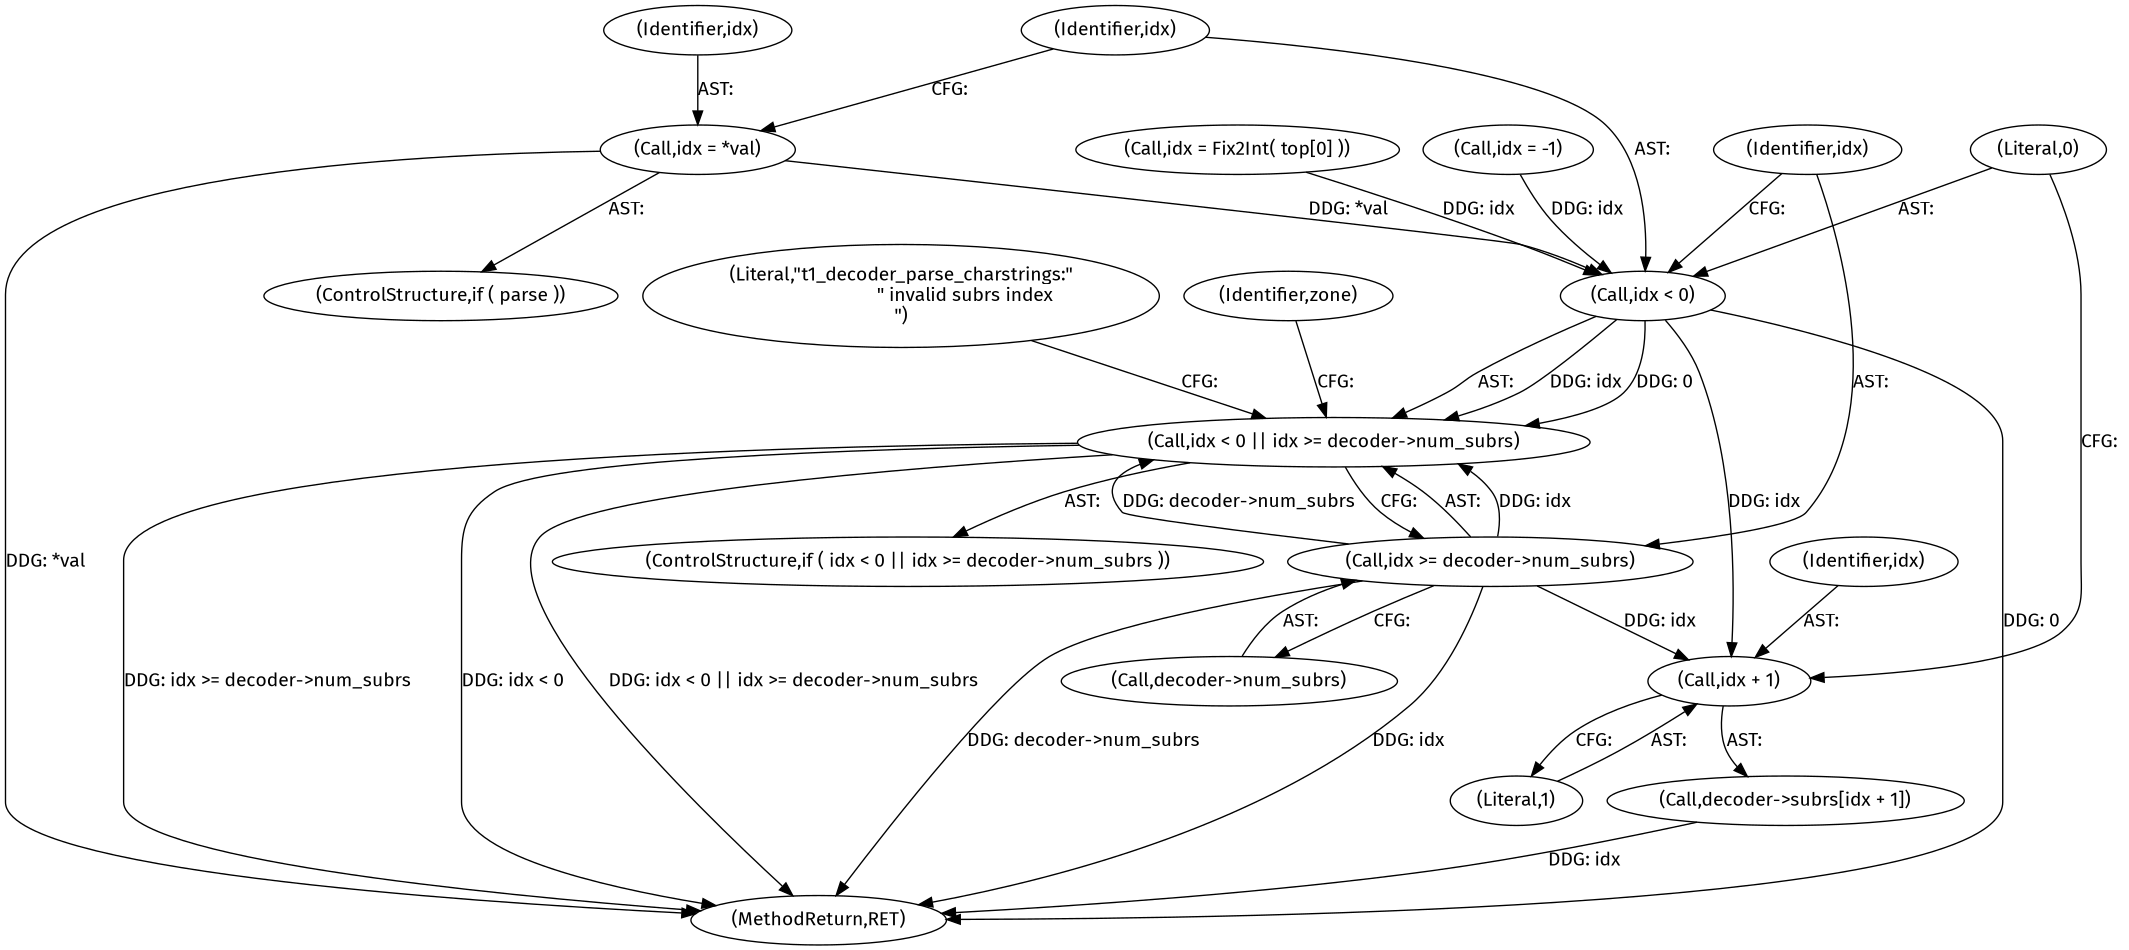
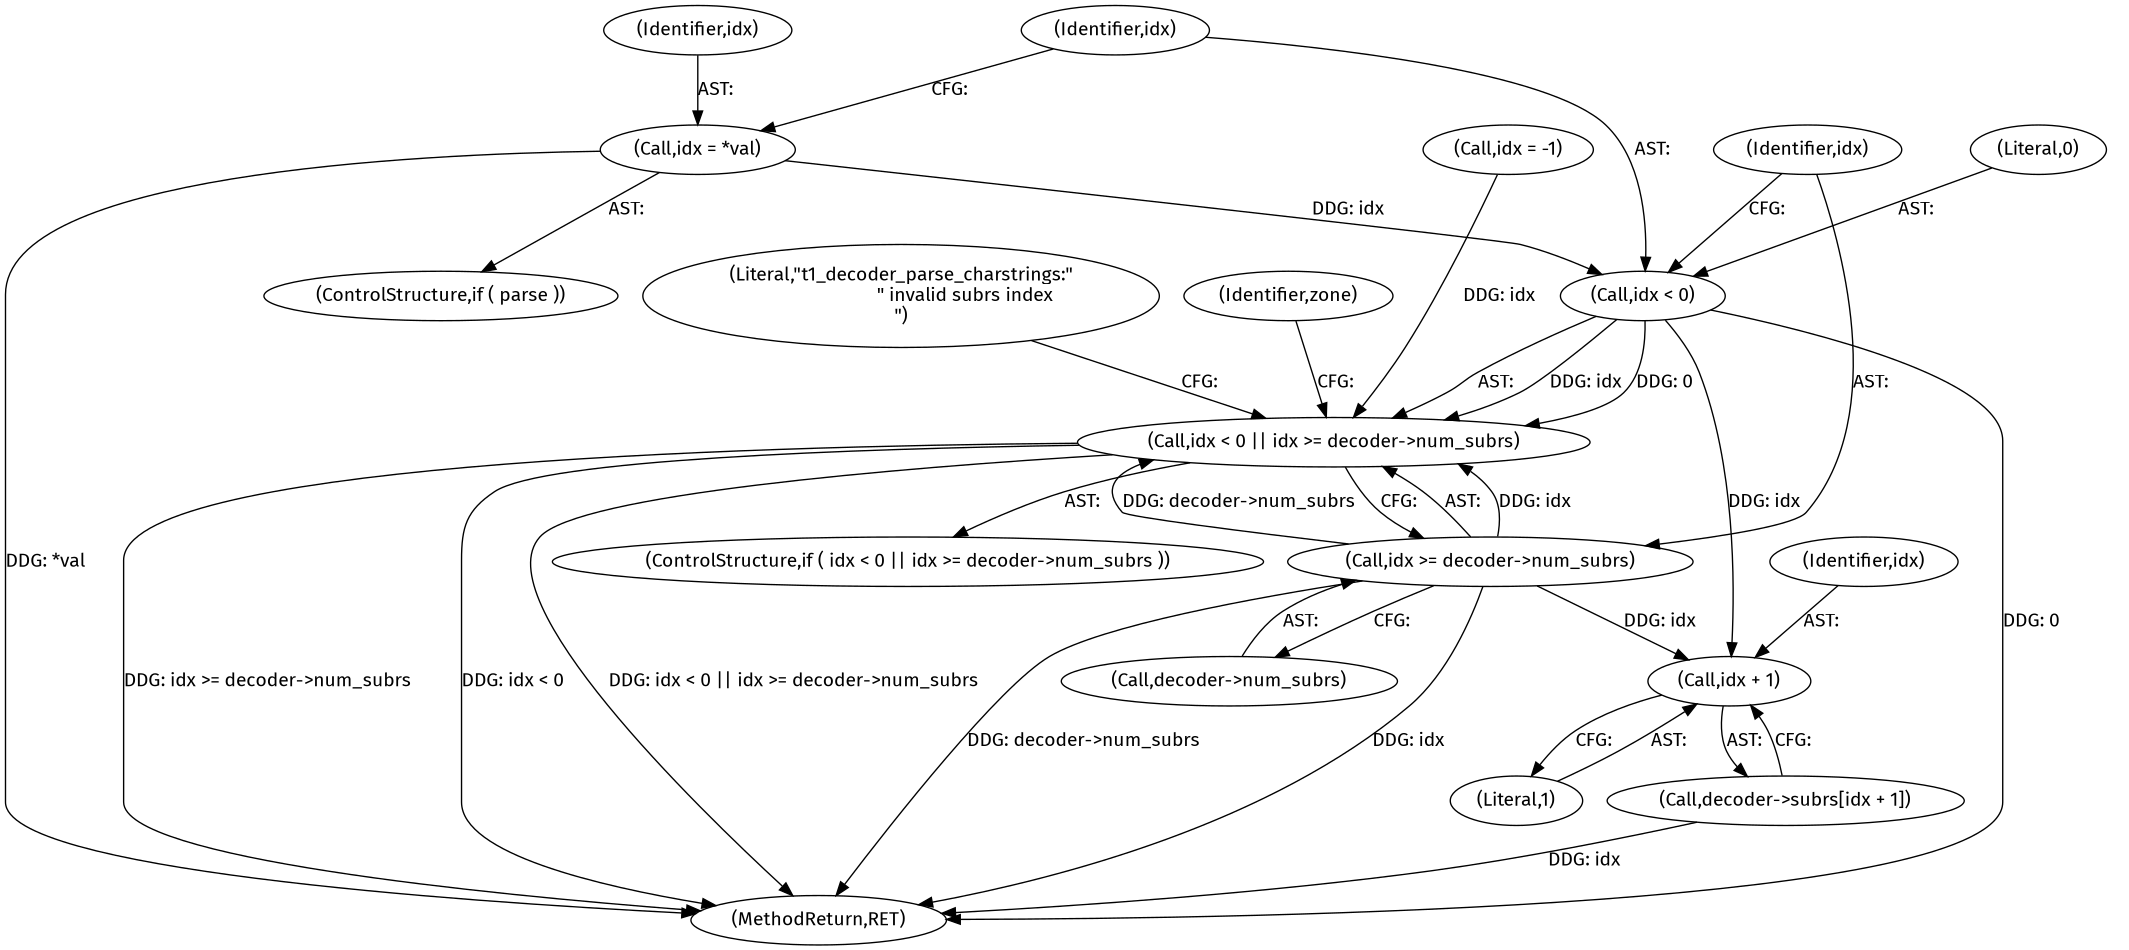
node "(Call,idx = Fix2Int( top[0] ))": removed
edge "(Call,idx = *val)" -> "(Call,idx < 0)": label "DDG: *val" -> "DDG: idx"
edge "(Call,idx = -1)" -> "(Call,idx < 0)": now "(Call,idx = -1)" -> "(Call,idx < 0 || idx >= decoder->num_subrs)"
edge "(Literal,0)" -> "(Call,idx + 1)": now "(Call,decoder->subrs[idx + 1])" -> "(Call,idx + 1)"
